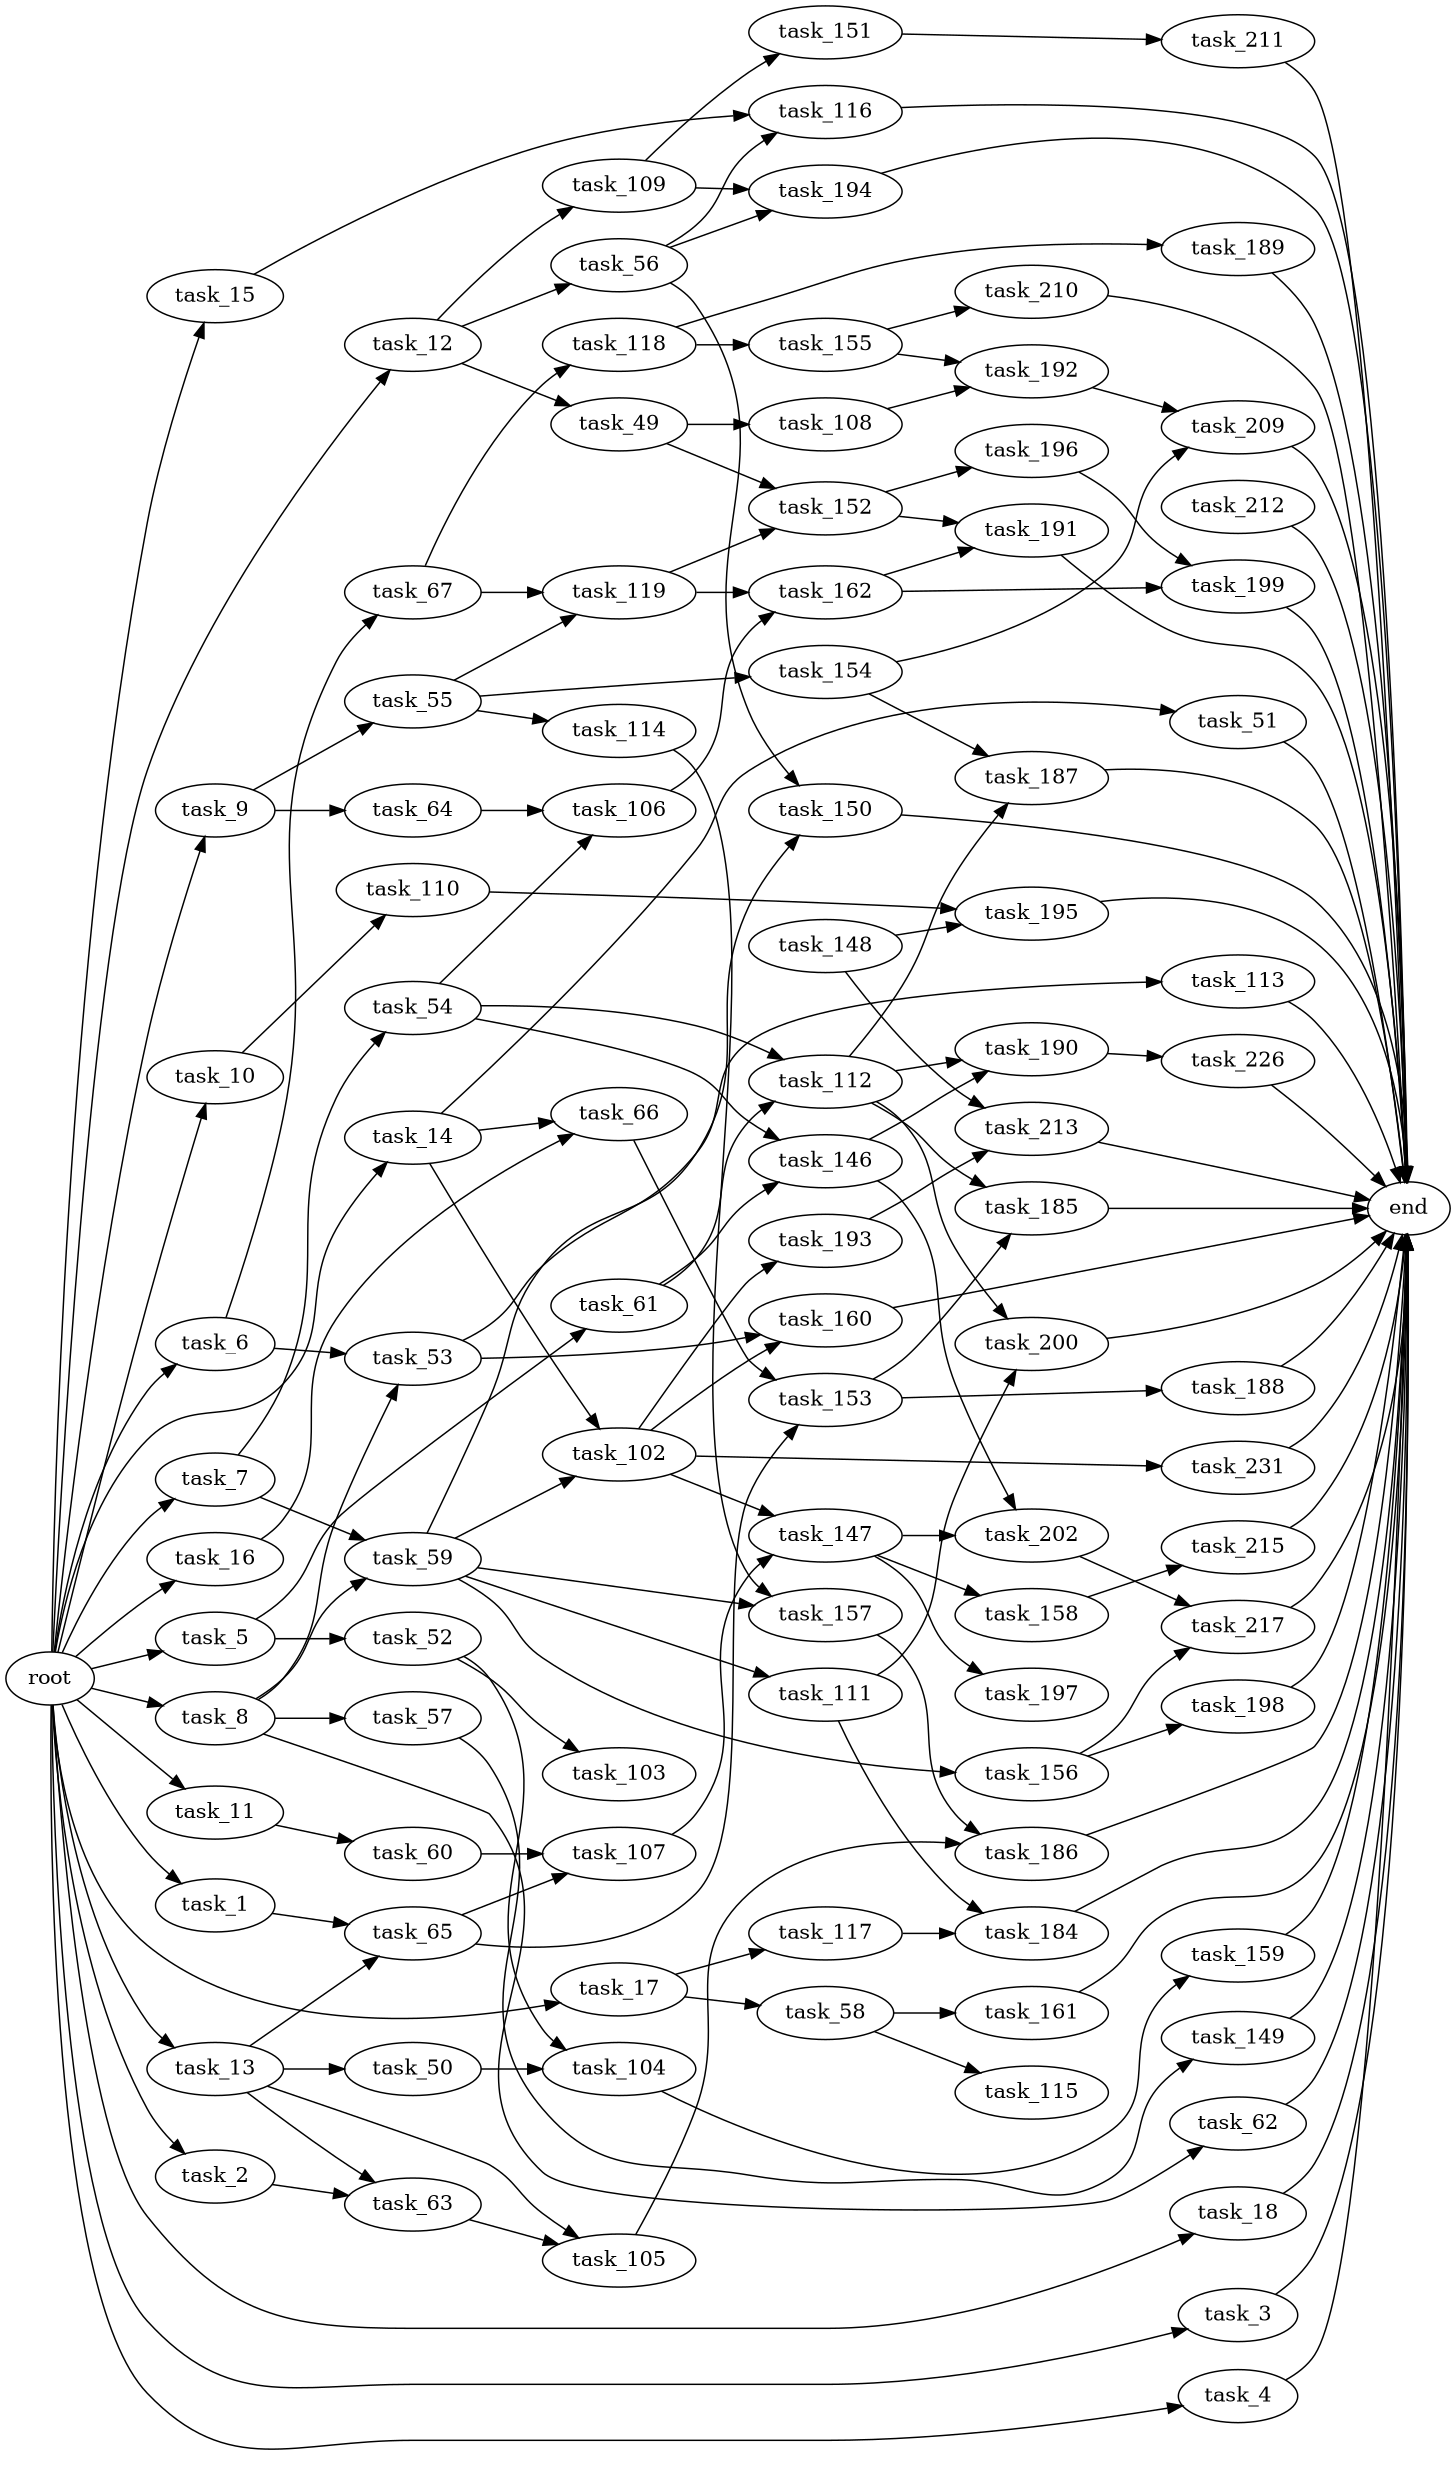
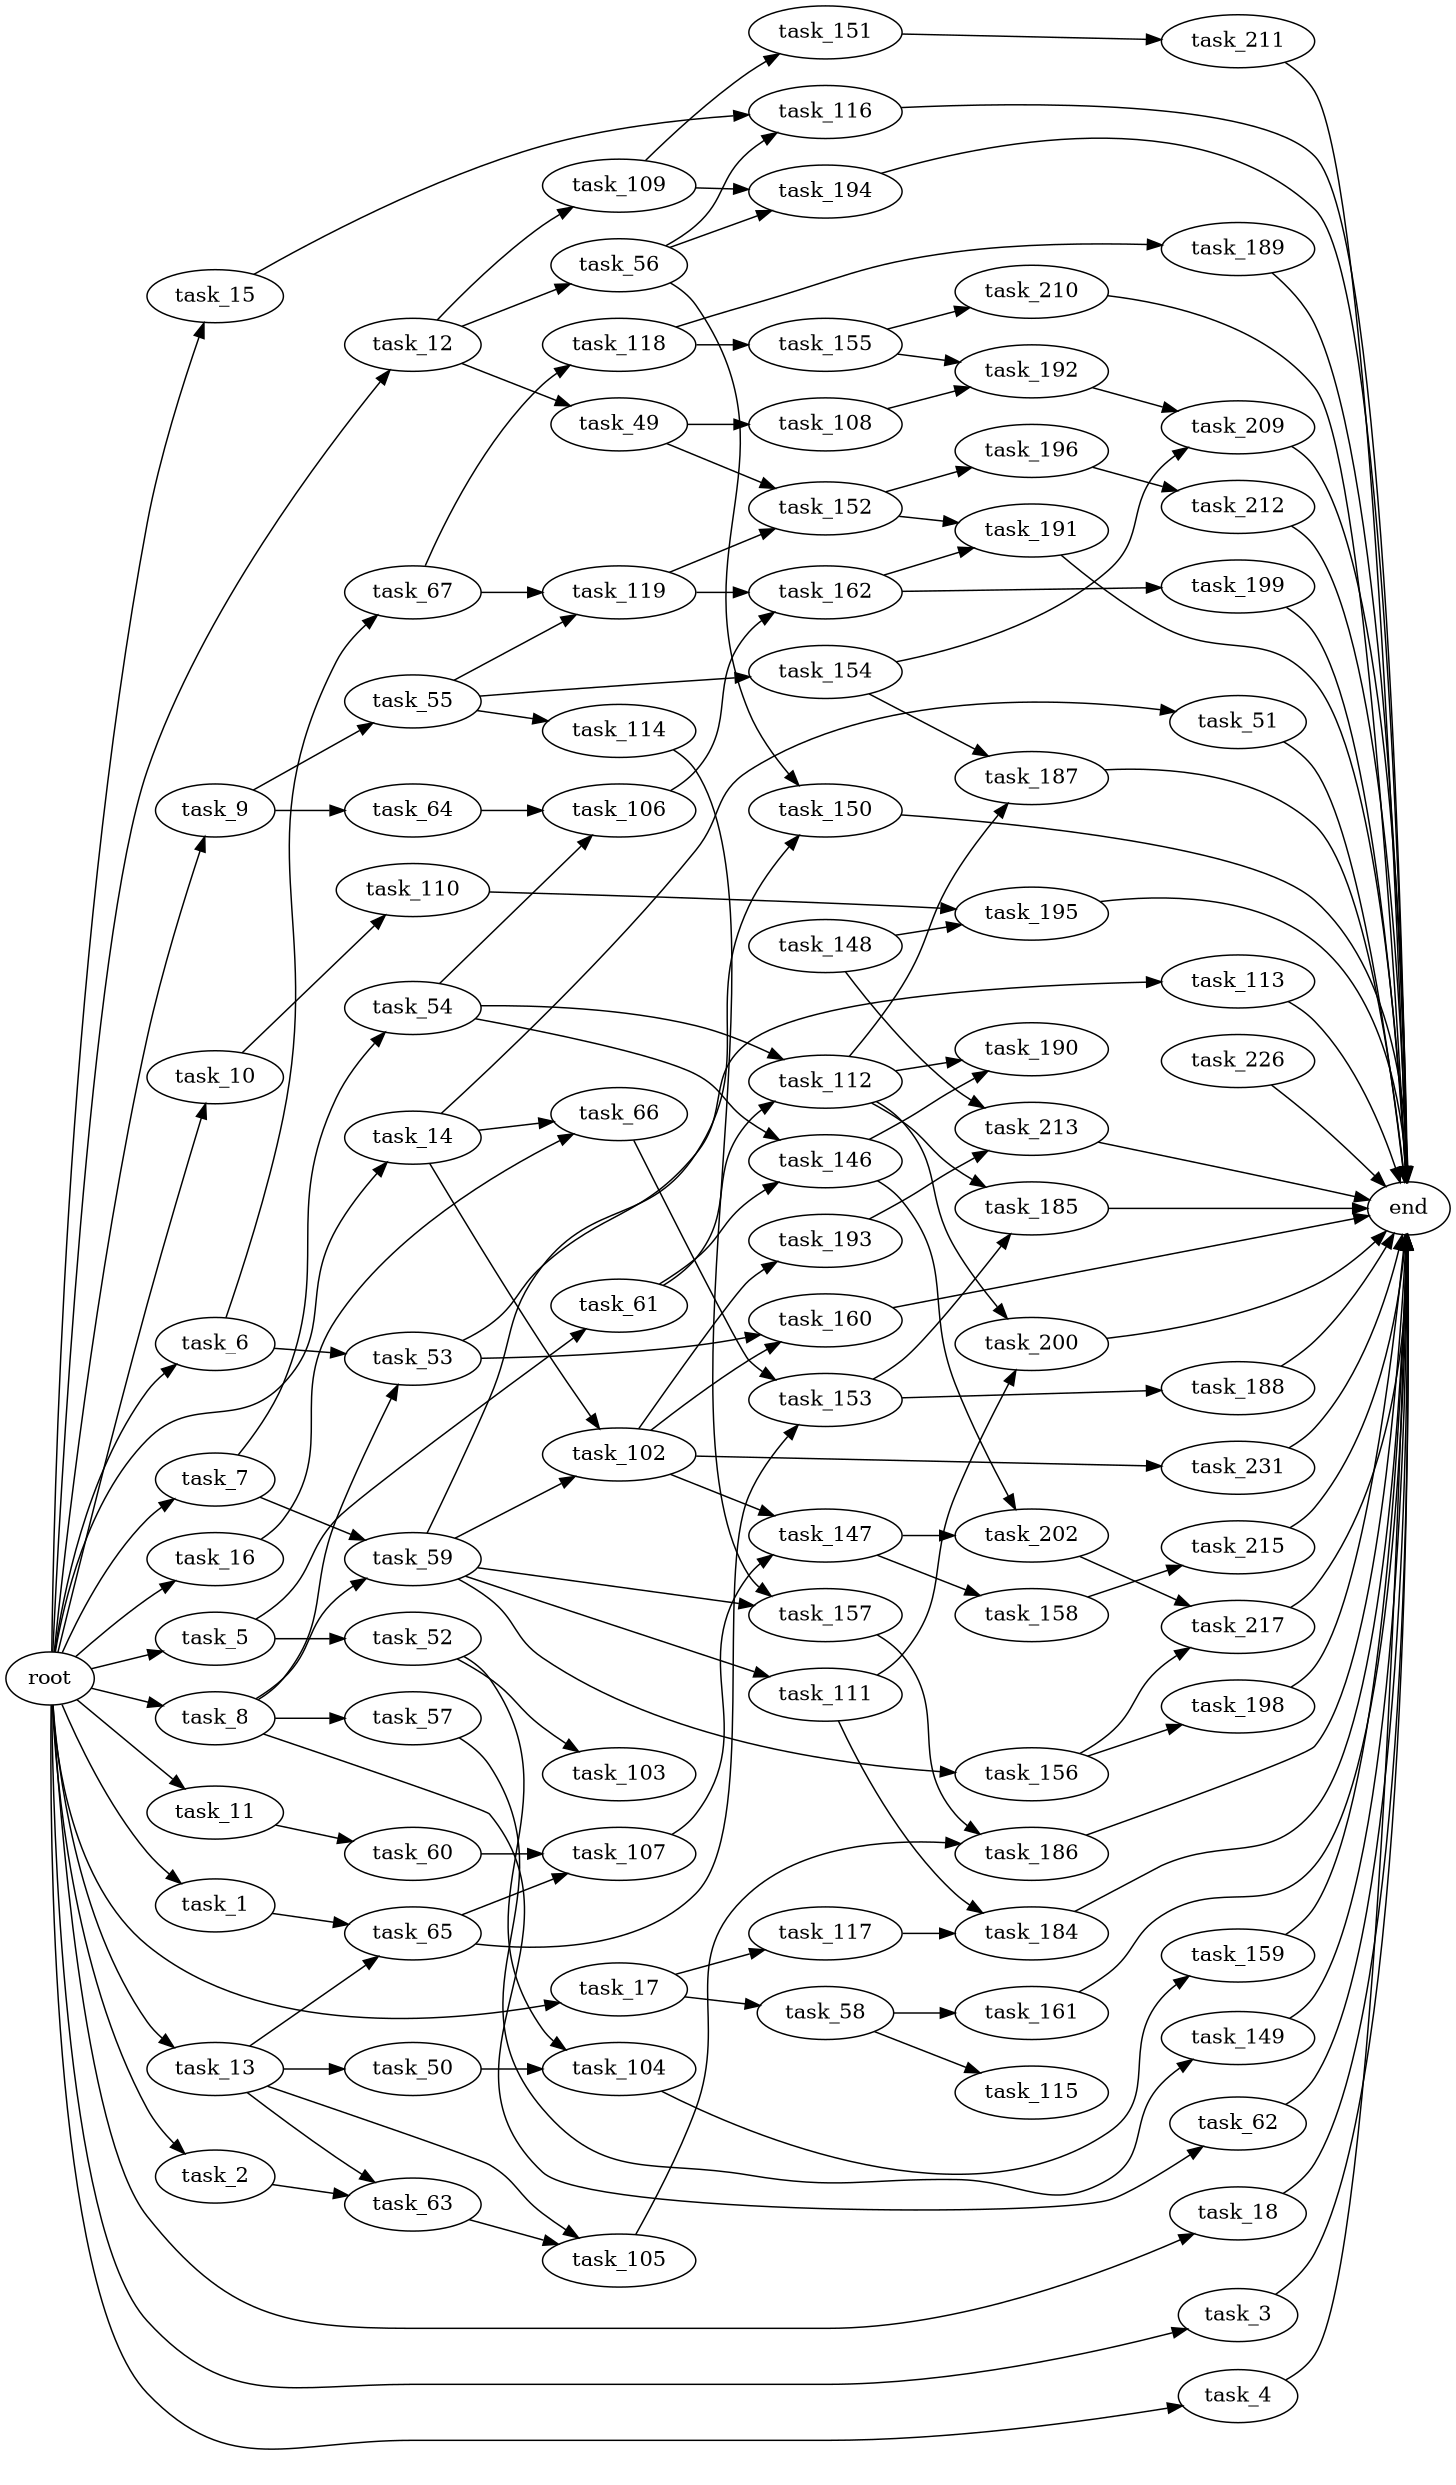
edge "task_196" -> "task_199": now "task_196" -> "task_212"
edge "task_190" -> "task_226": removed
node "task_197": removed
